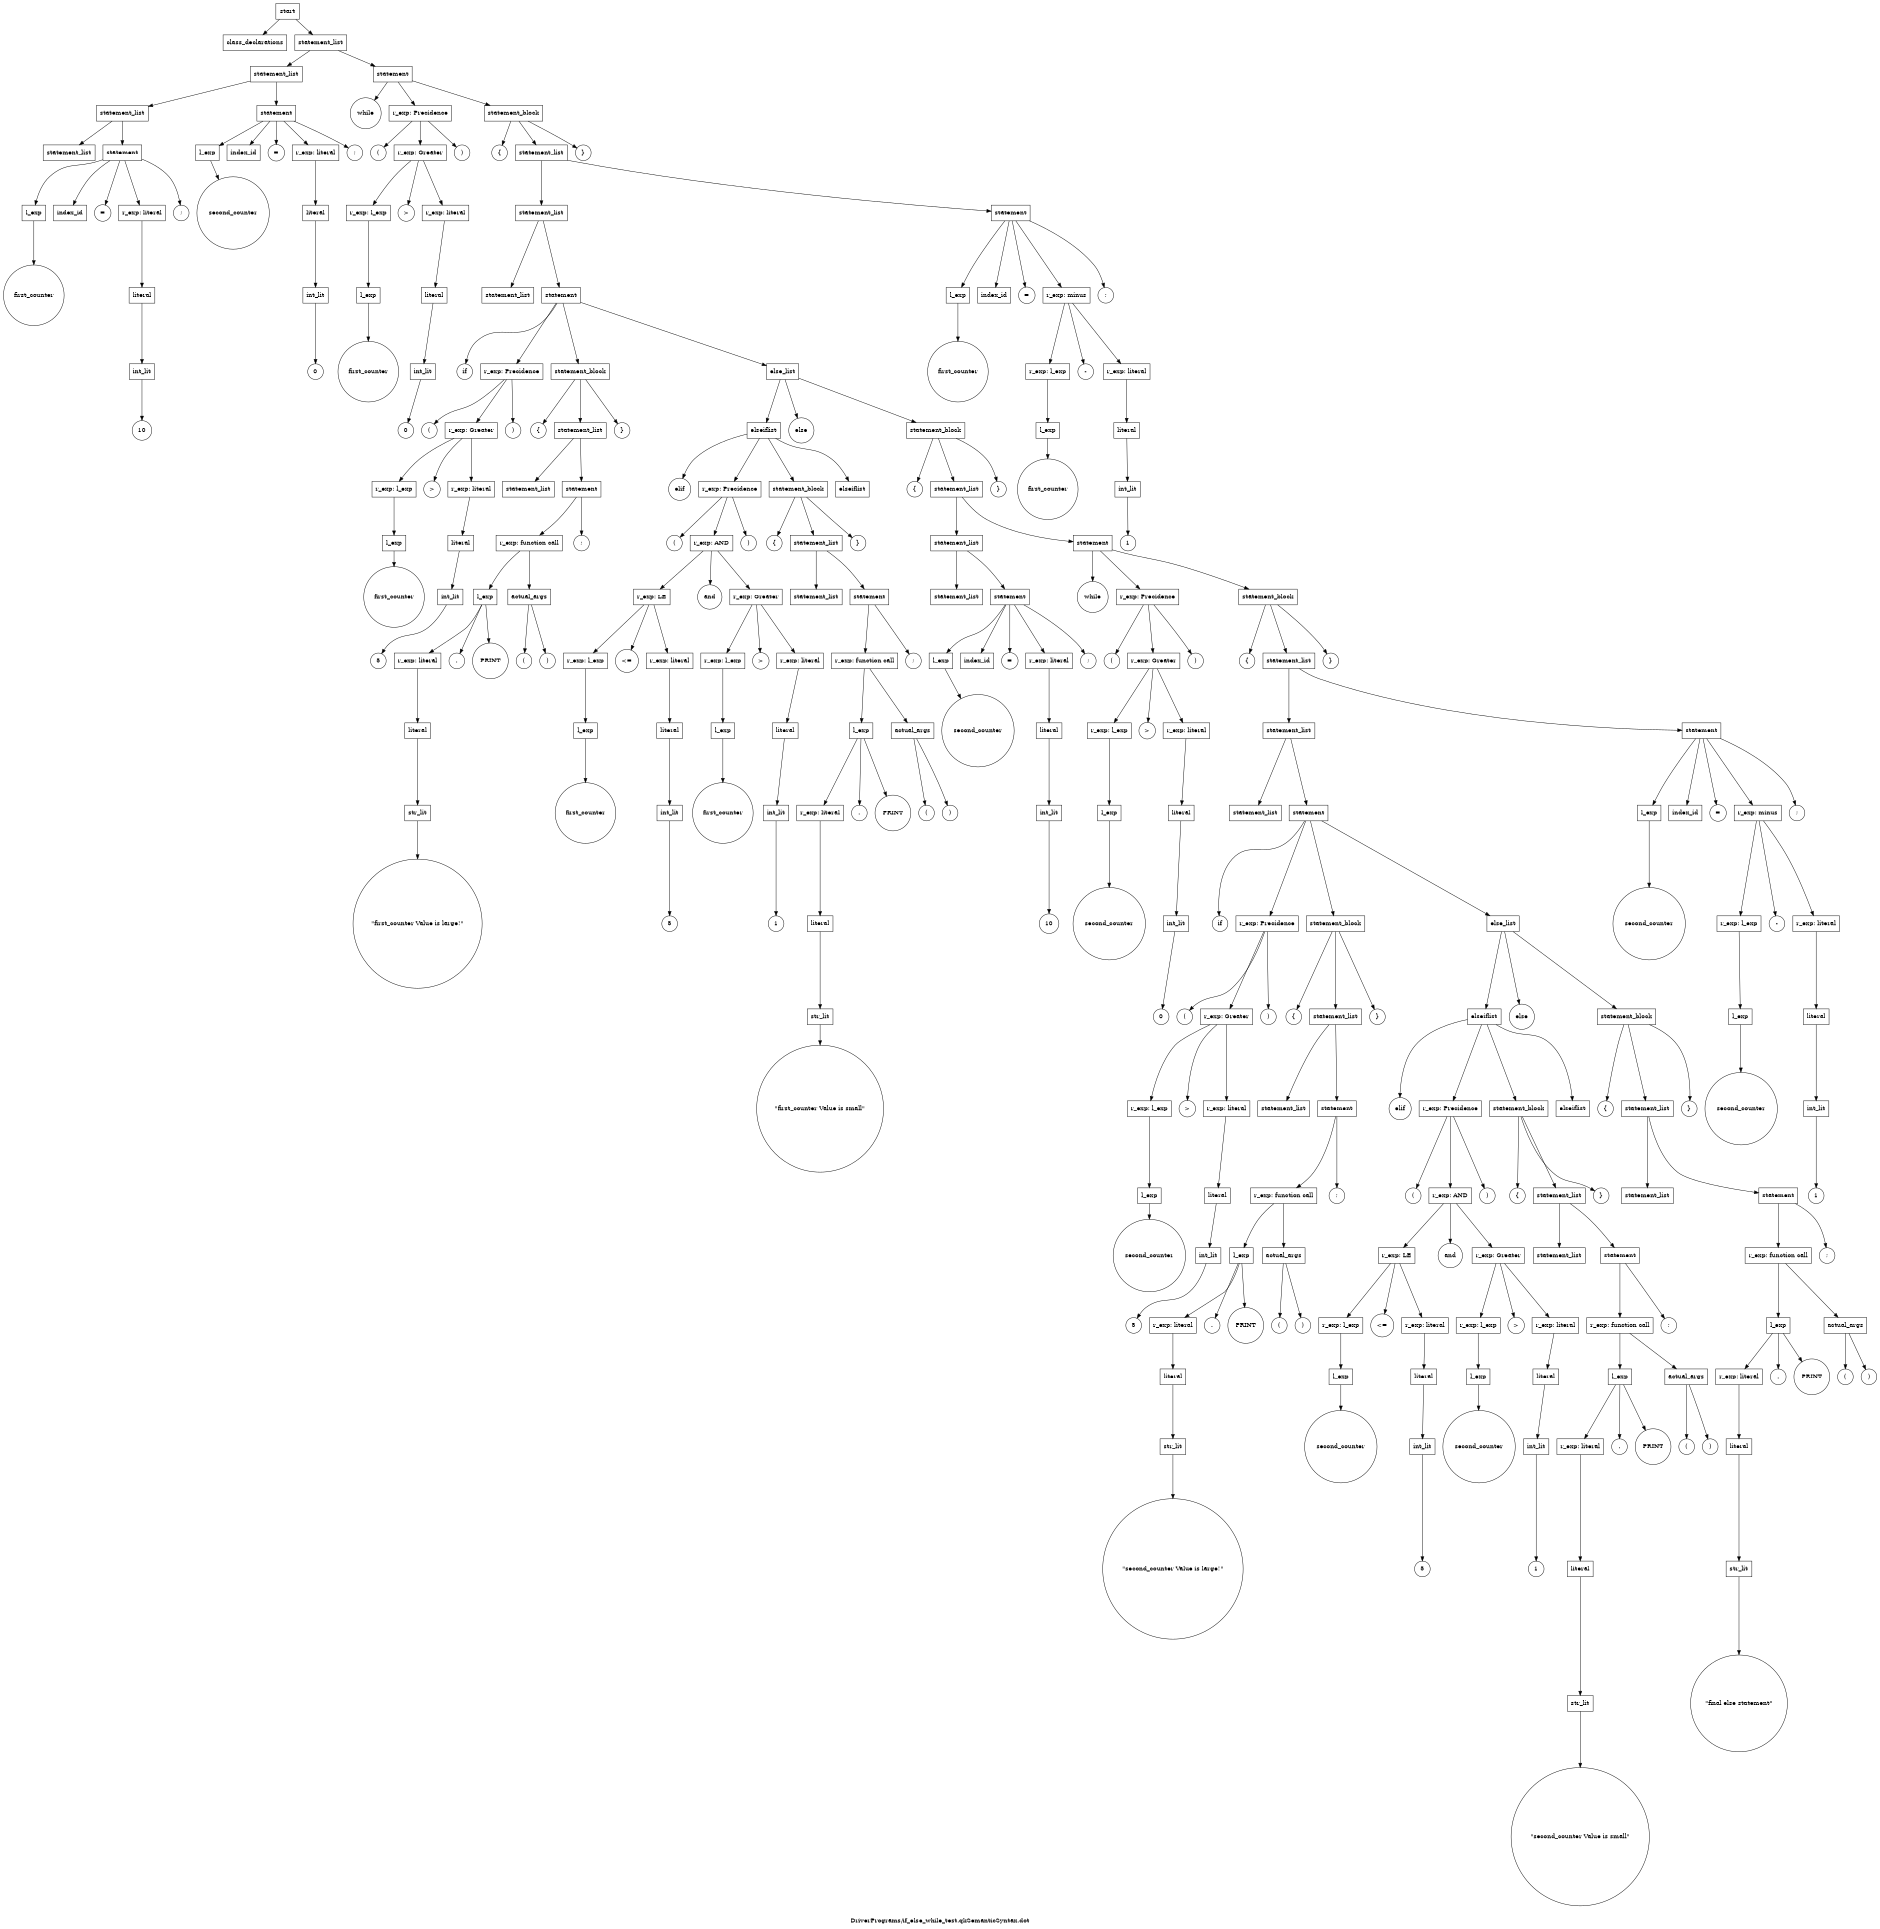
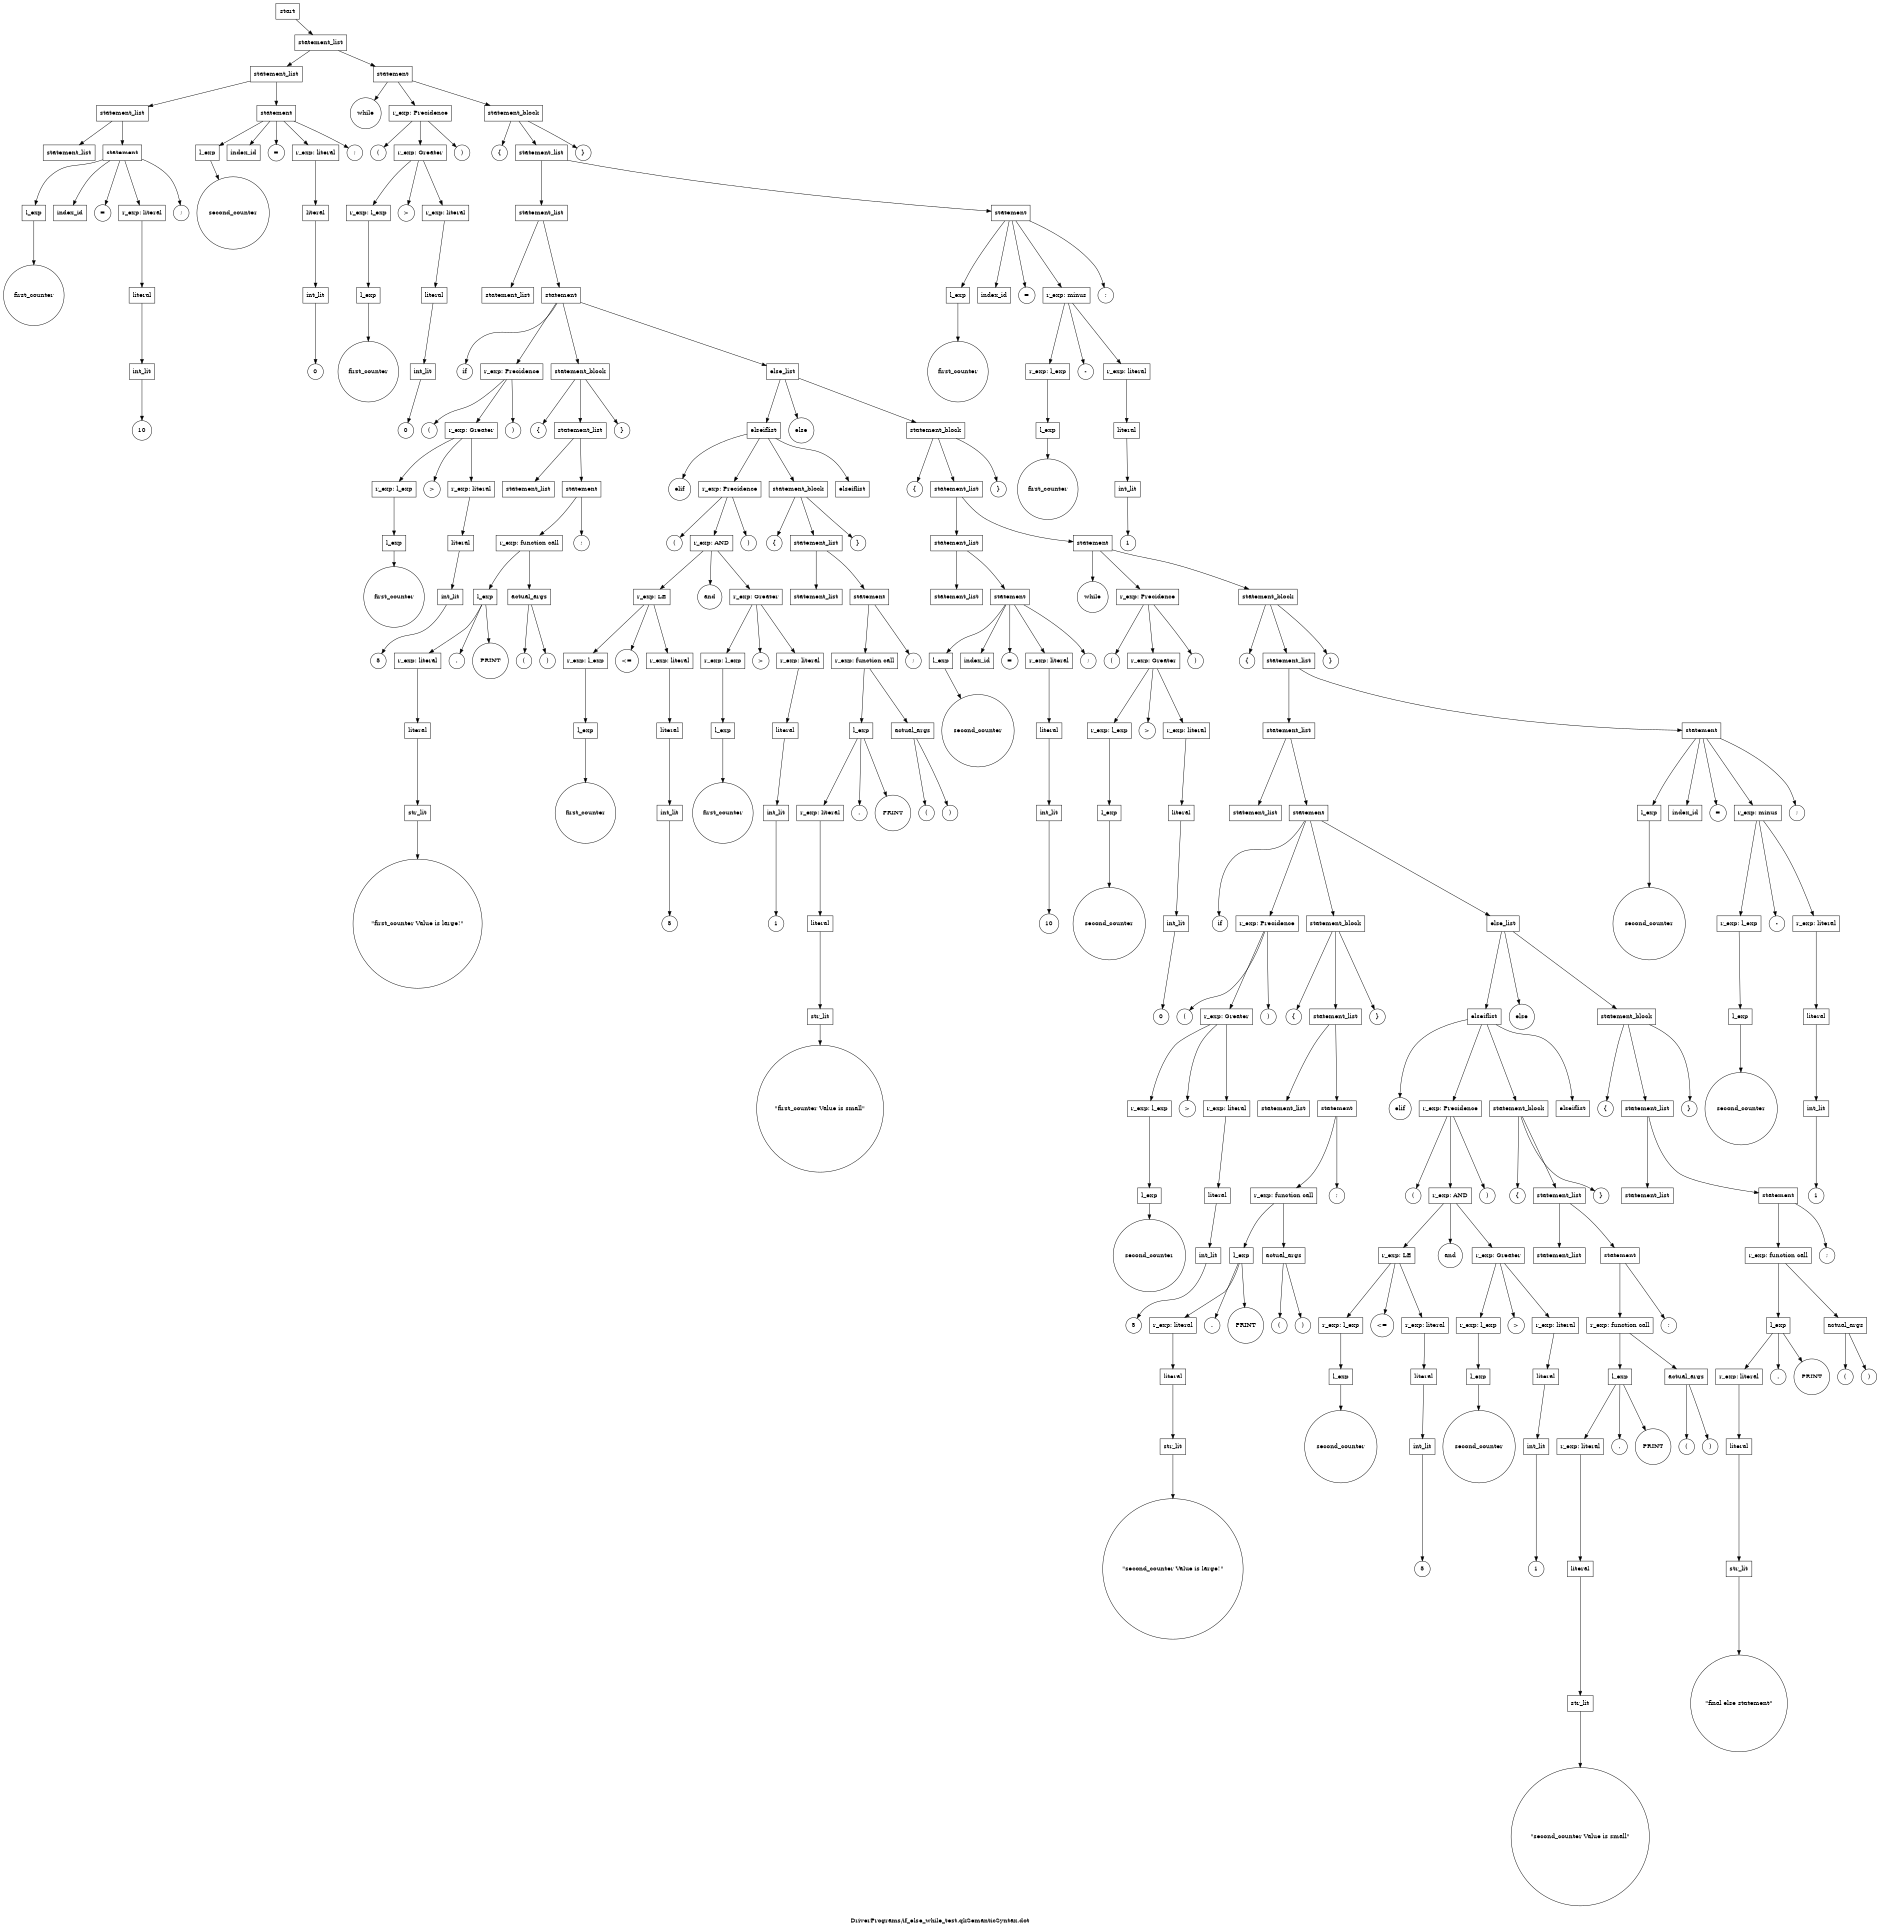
node "class_declarations": removed
